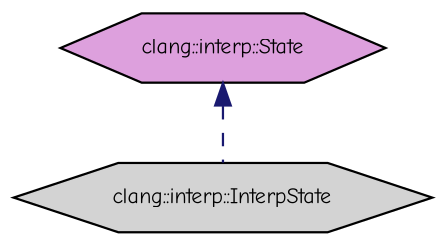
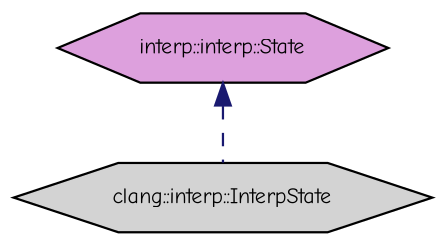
node "clang::interp::State": label "clang::interp::State" -> "interp::interp::State"
